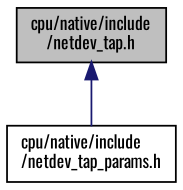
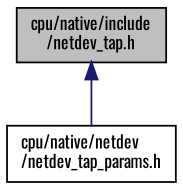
node "cpu/native/include /netdev_tap_params.h": label "cpu/native/include /netdev_tap_params.h" -> "cpu/native/netdev /netdev_tap_params.h"
